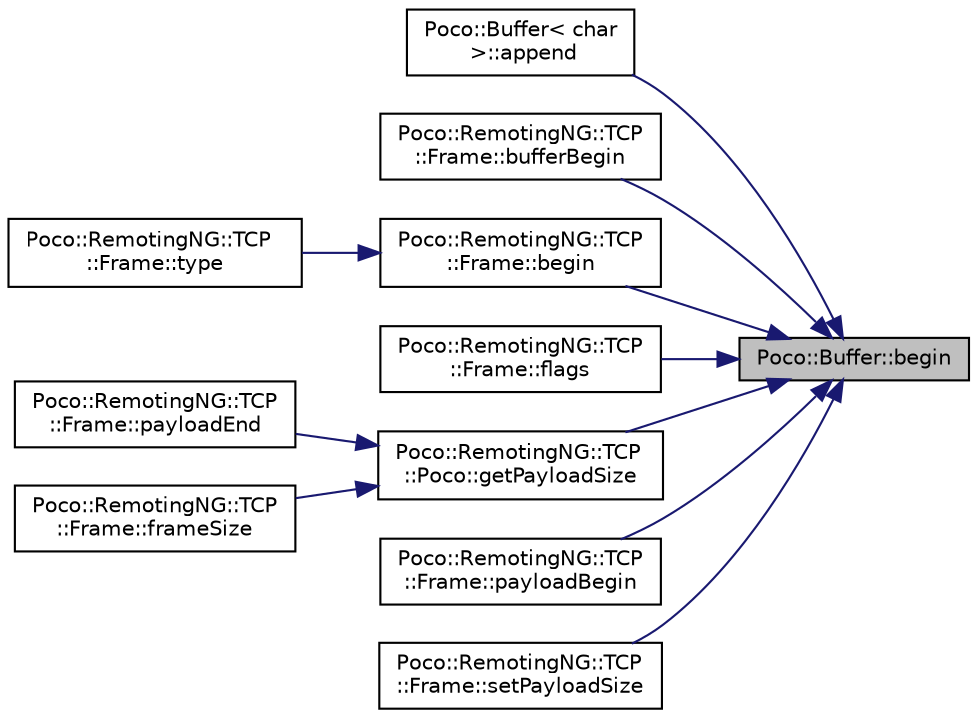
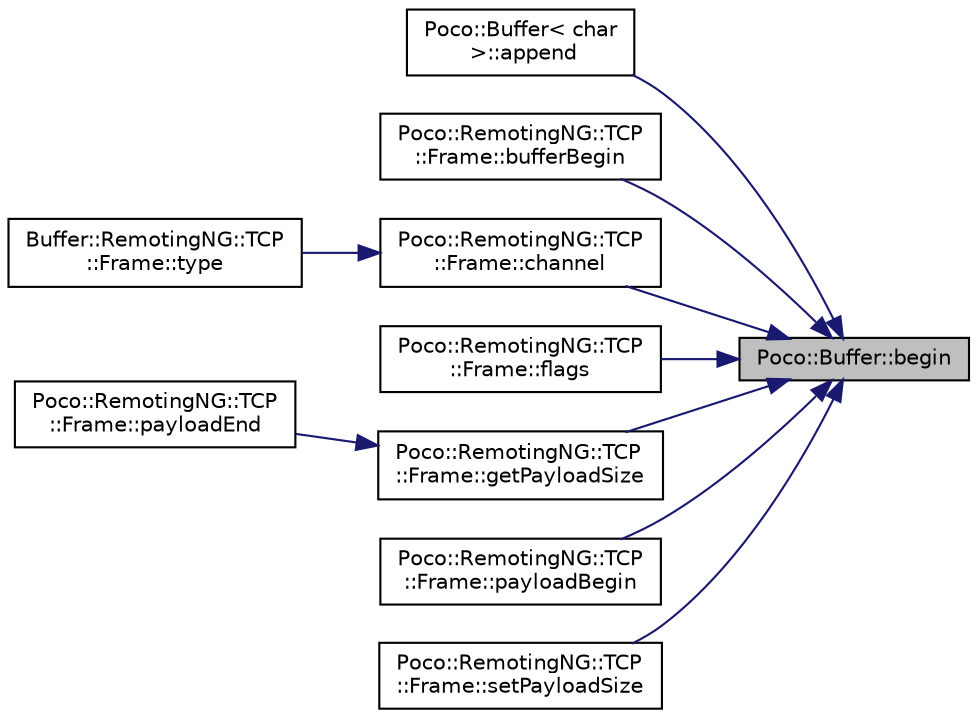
node "Poco::RemotingNG::TCP ::Frame::type": label "Poco::RemotingNG::TCP ::Frame::type" -> "Buffer::RemotingNG::TCP ::Frame::type"
node "Poco::RemotingNG::TCP ::Frame::begin": label "Poco::RemotingNG::TCP ::Frame::begin" -> "Poco::RemotingNG::TCP ::Frame::channel"
node "Poco::RemotingNG::TCP ::Poco::getPayloadSize": label "Poco::RemotingNG::TCP ::Poco::getPayloadSize" -> "Poco::RemotingNG::TCP ::Frame::getPayloadSize"
node "Poco::RemotingNG::TCP ::Frame::frameSize": removed
